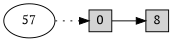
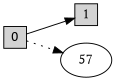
edge "57" -> "0": reversed
node "8": label "8" -> "1"
